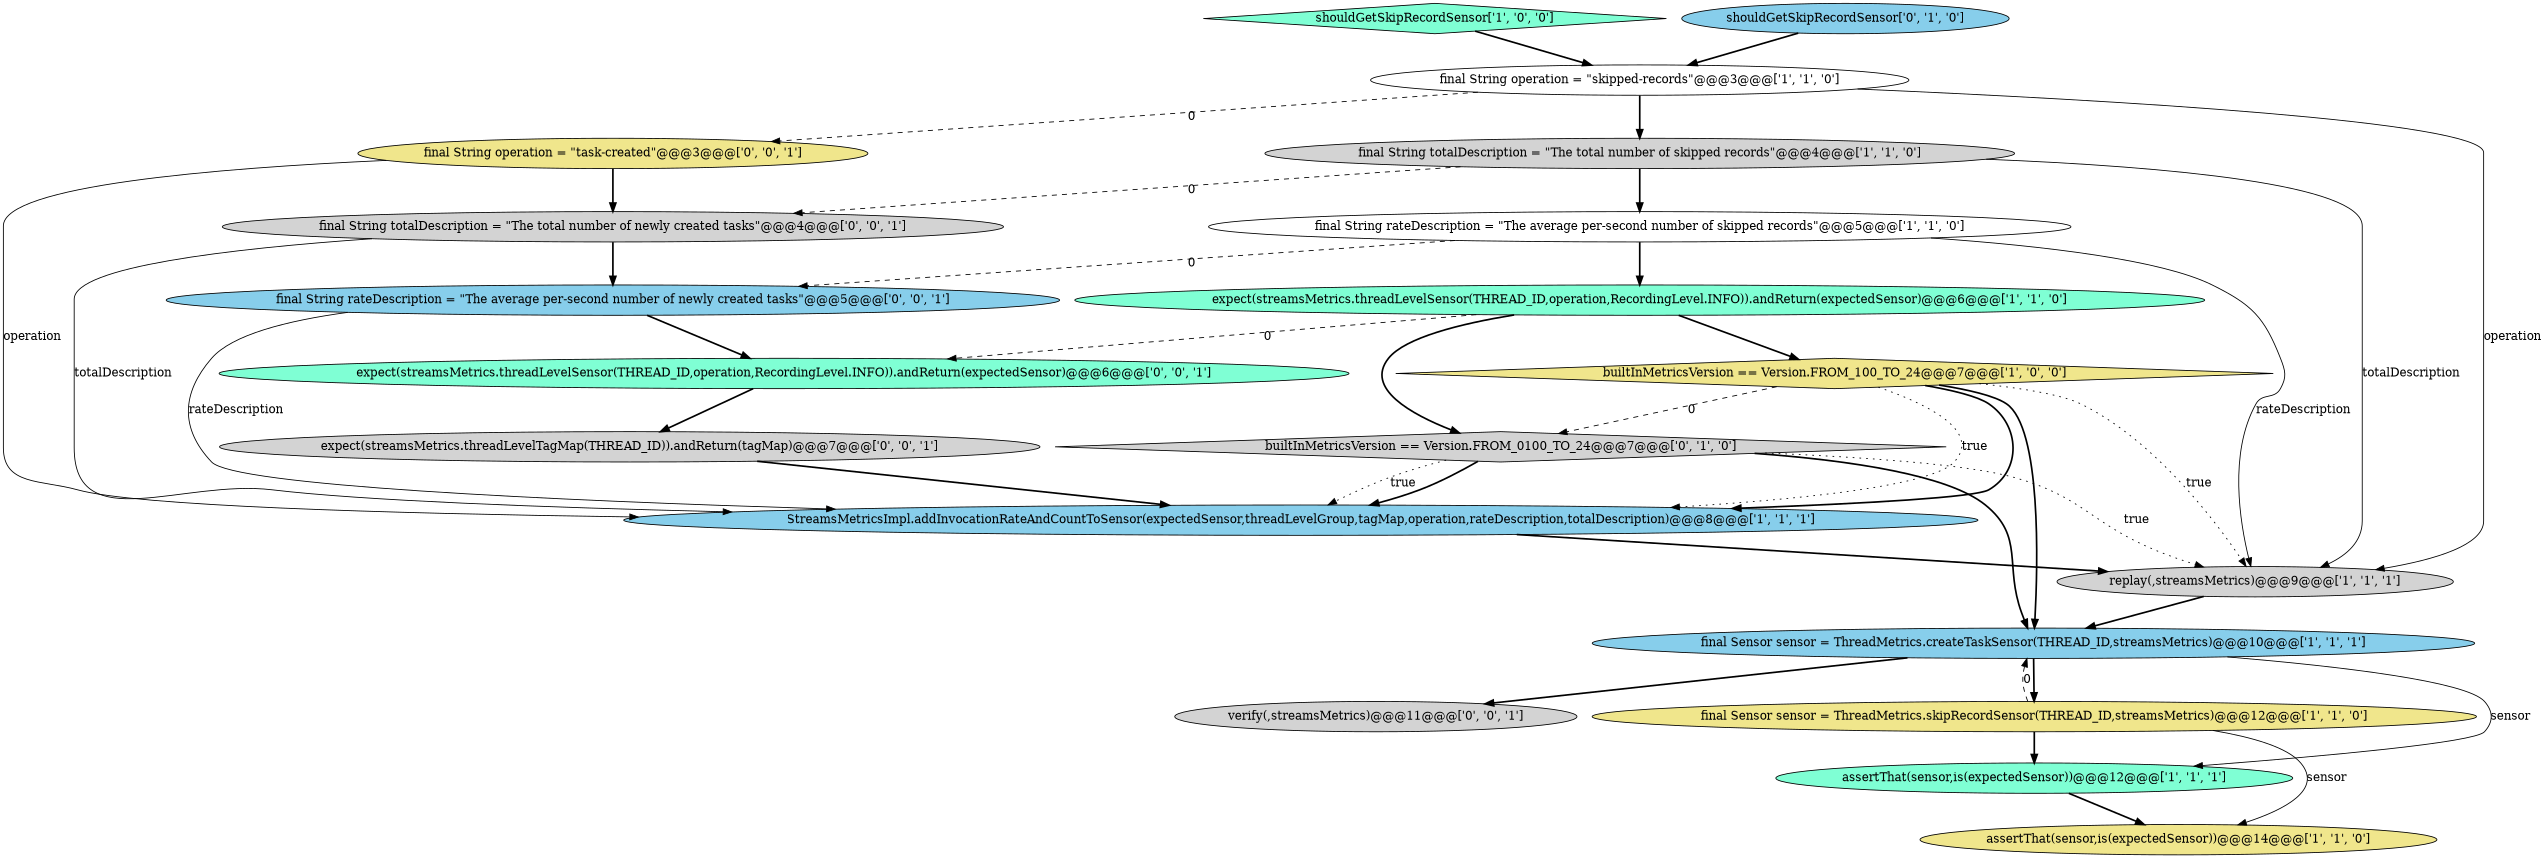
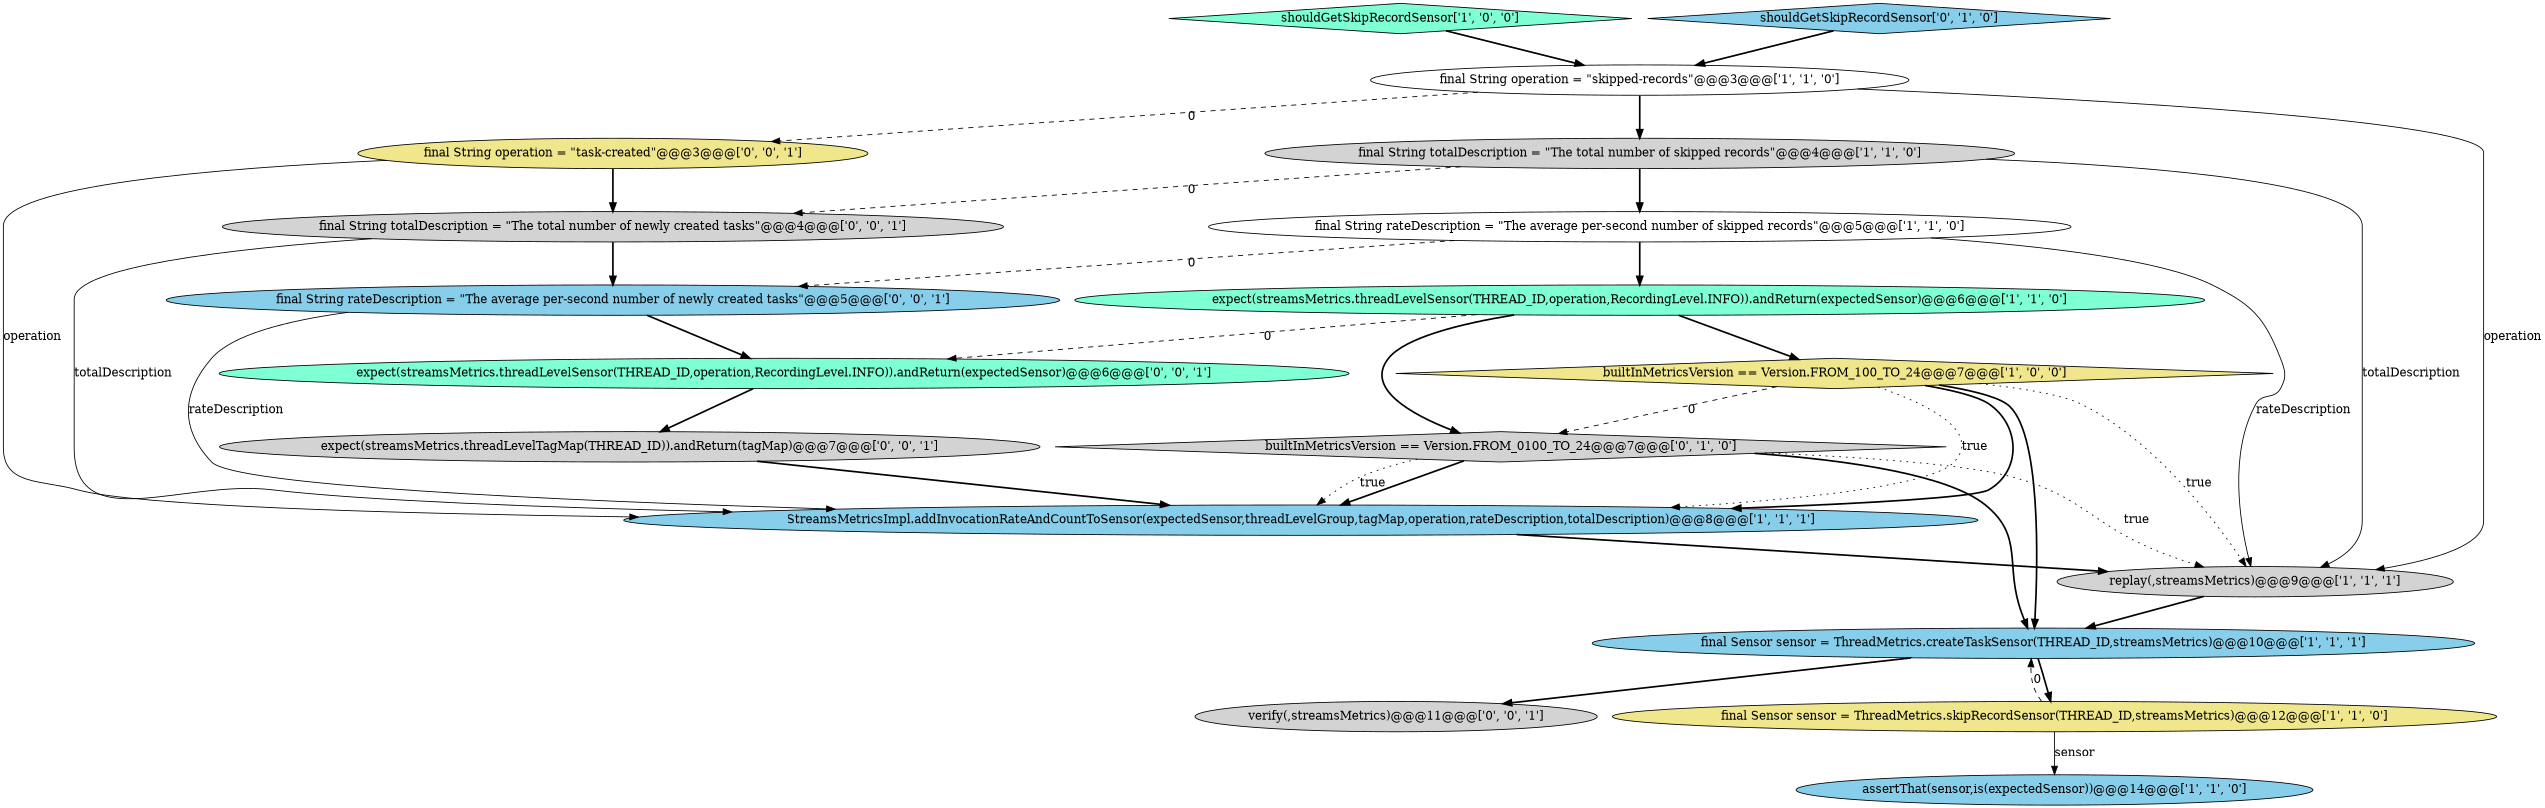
node "shouldGetSkipRecordSensor['0', '1', '0']": shape ellipse -> diamond
node "assertThat(sensor,is(expectedSensor))@@@12@@@['1', '1', '1']": removed
node "assertThat(sensor,is(expectedSensor))@@@14@@@['1', '1', '0']": fillcolor khaki -> skyblue
